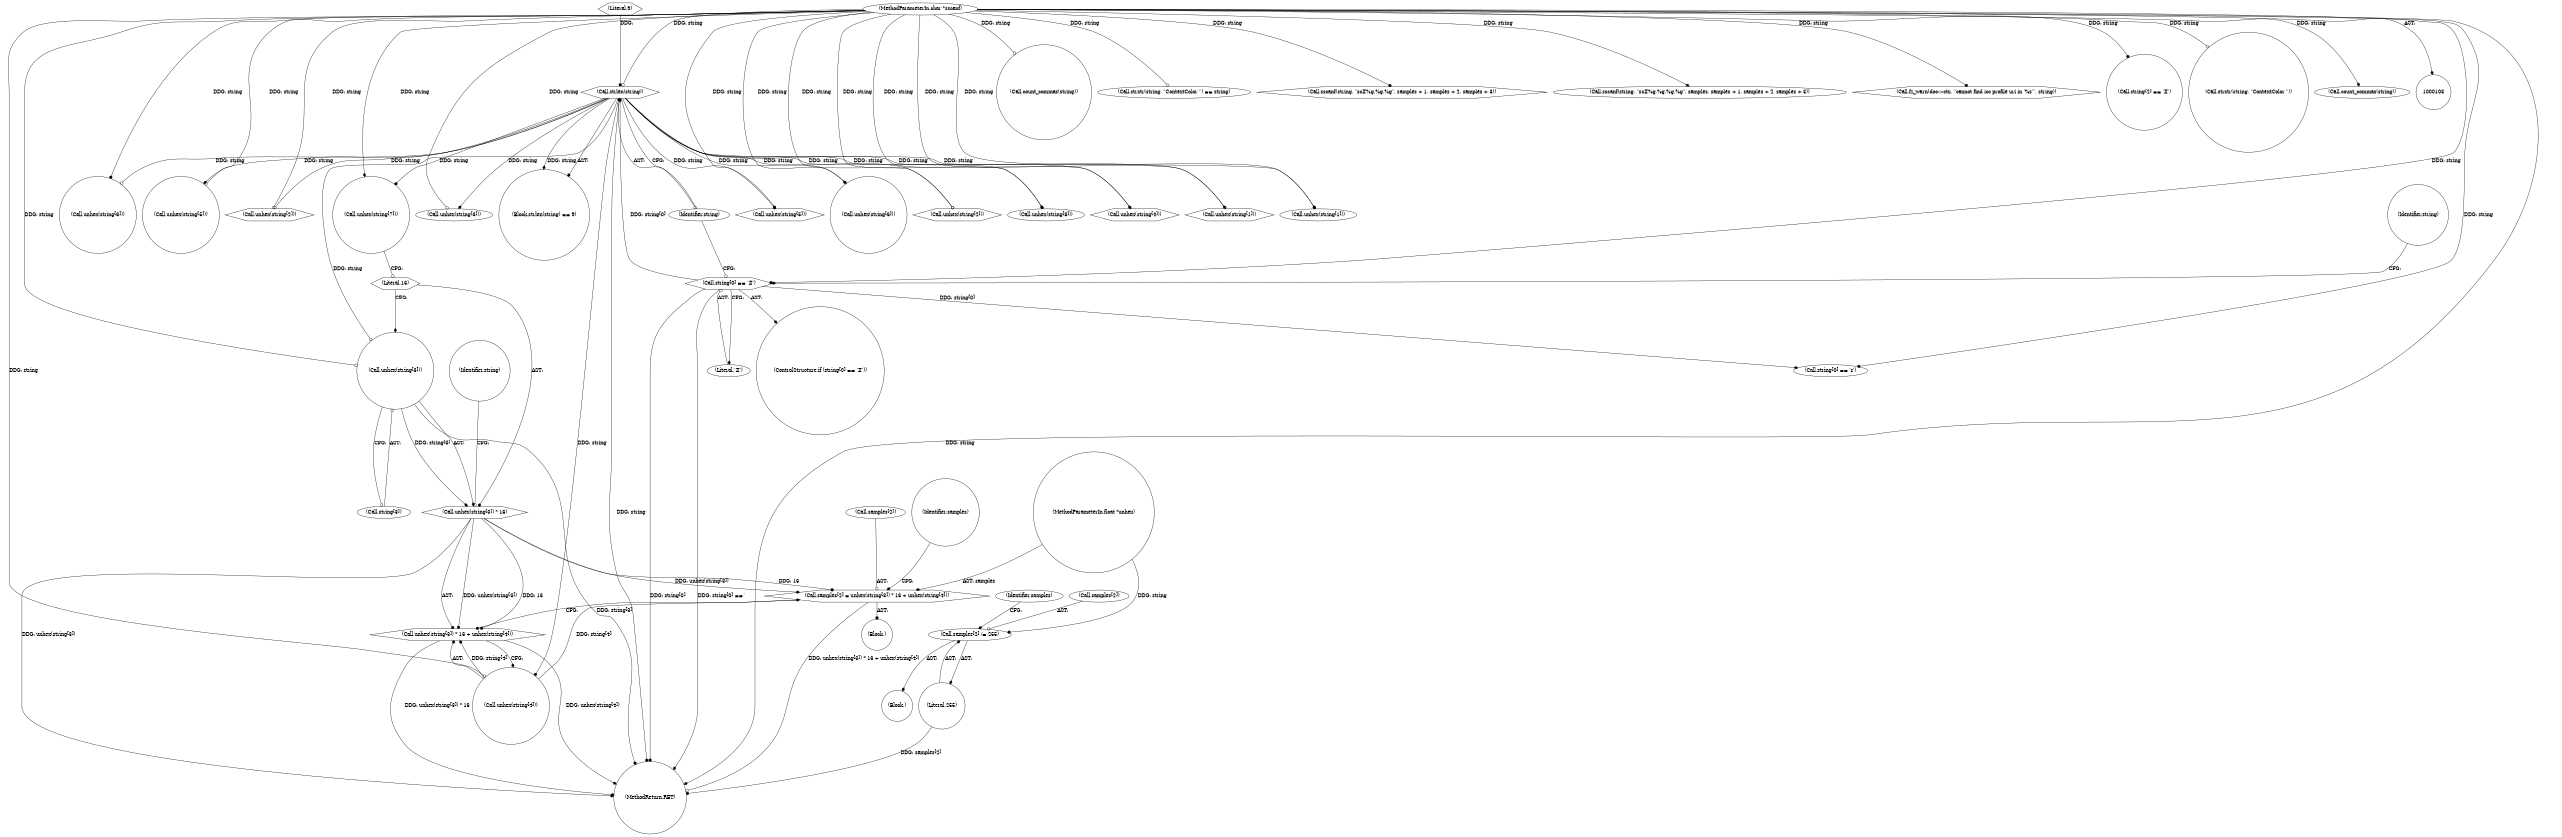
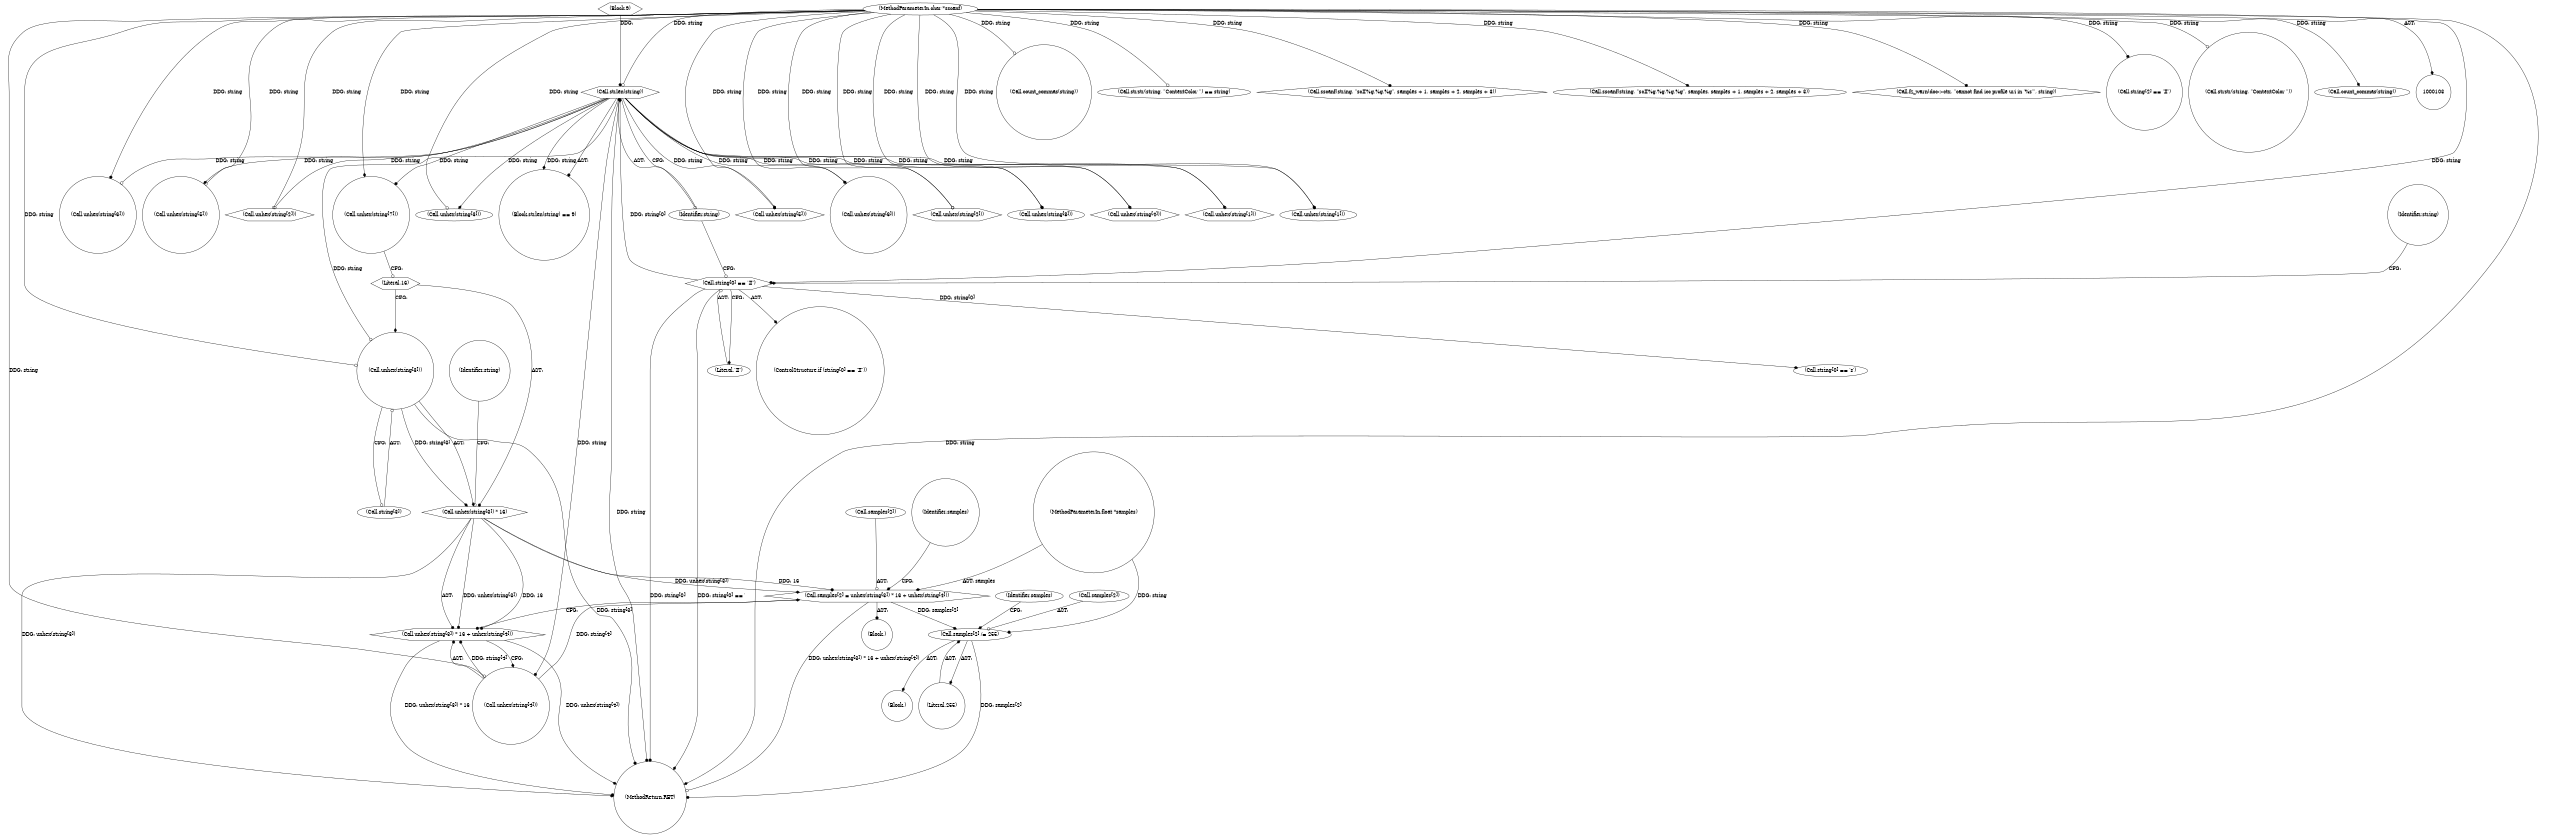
node "(Literal,9)": label "(Literal,9)" -> "(Block,9)"
edge "(MethodParameterIn,char *sscanf)" -> "(Call,string[0] == 's')": removed, label "DDG: string"
node "(MethodParameterIn,float *unhex)": label "(MethodParameterIn,float *unhex)" -> "(MethodParameterIn,float *samples)"
edge "(Call,samples[2] = unhex(string[3]) * 16 + unhex(string[4]))" -> "(Call,samples[2] /= 255)": added, label "DDG: samples[2]"
edge "(Literal,255)" -> "(MethodReturn,RET)": now "(Call,samples[2] /= 255)" -> "(MethodReturn,RET)"
